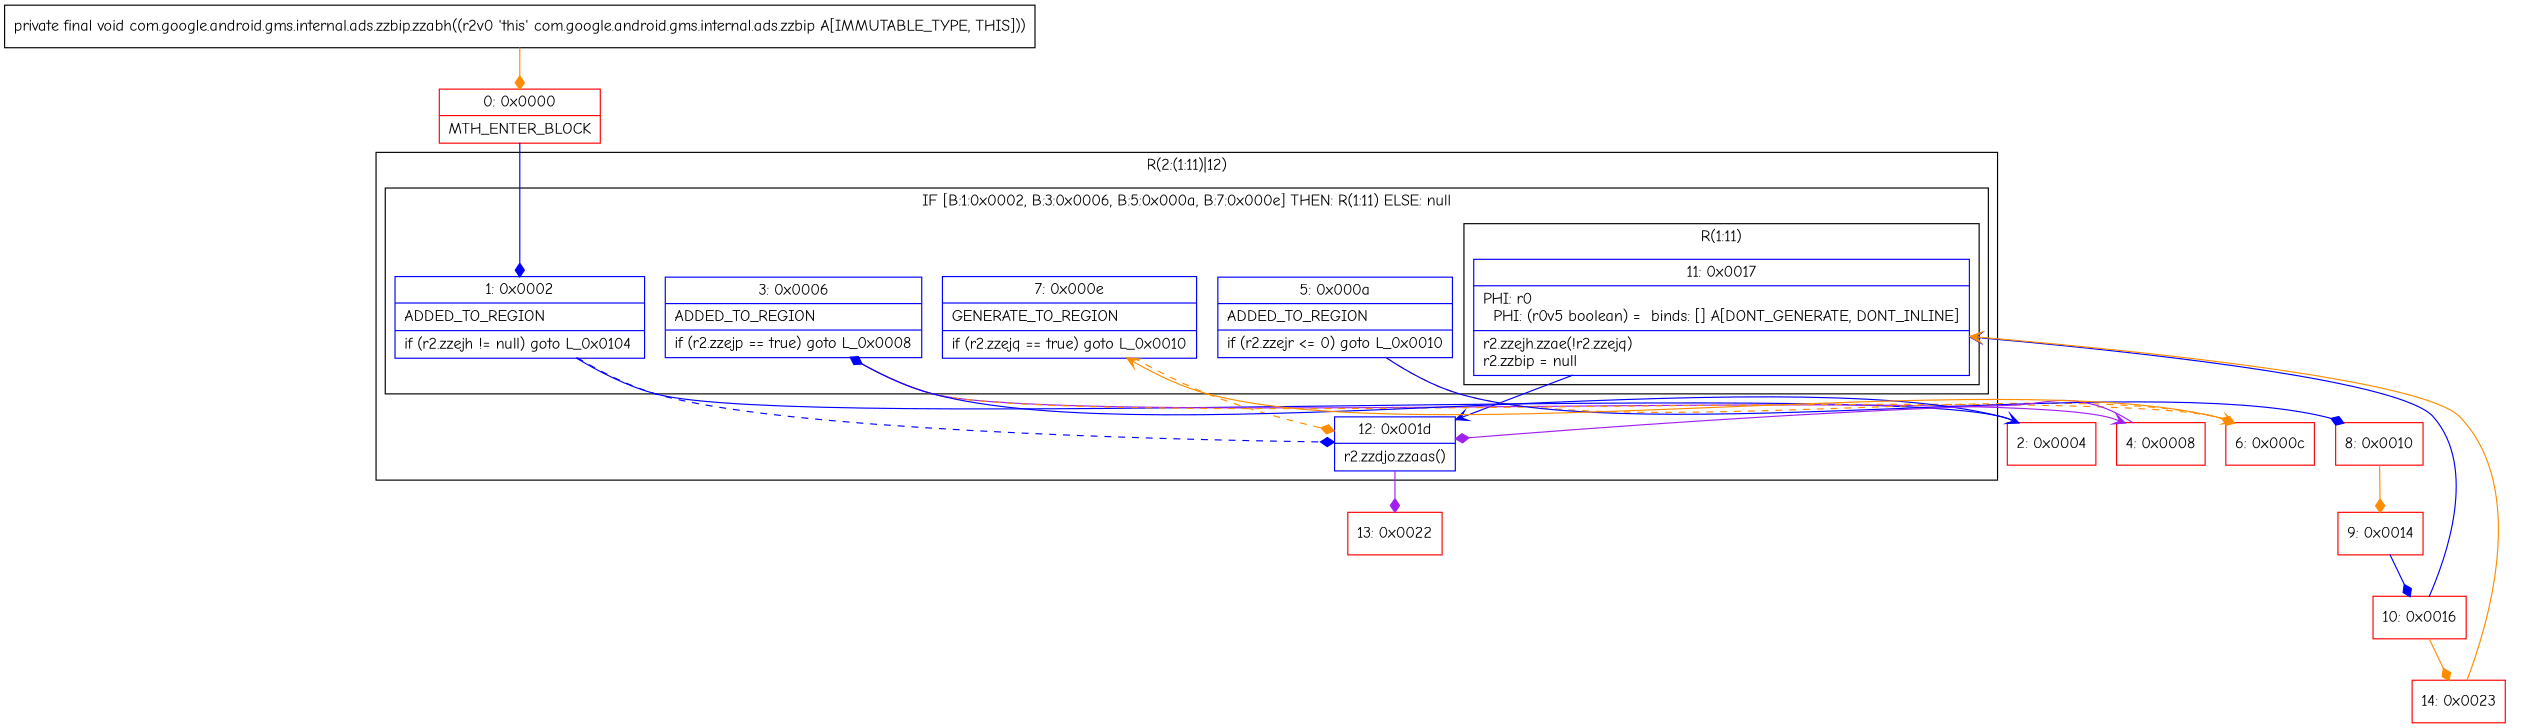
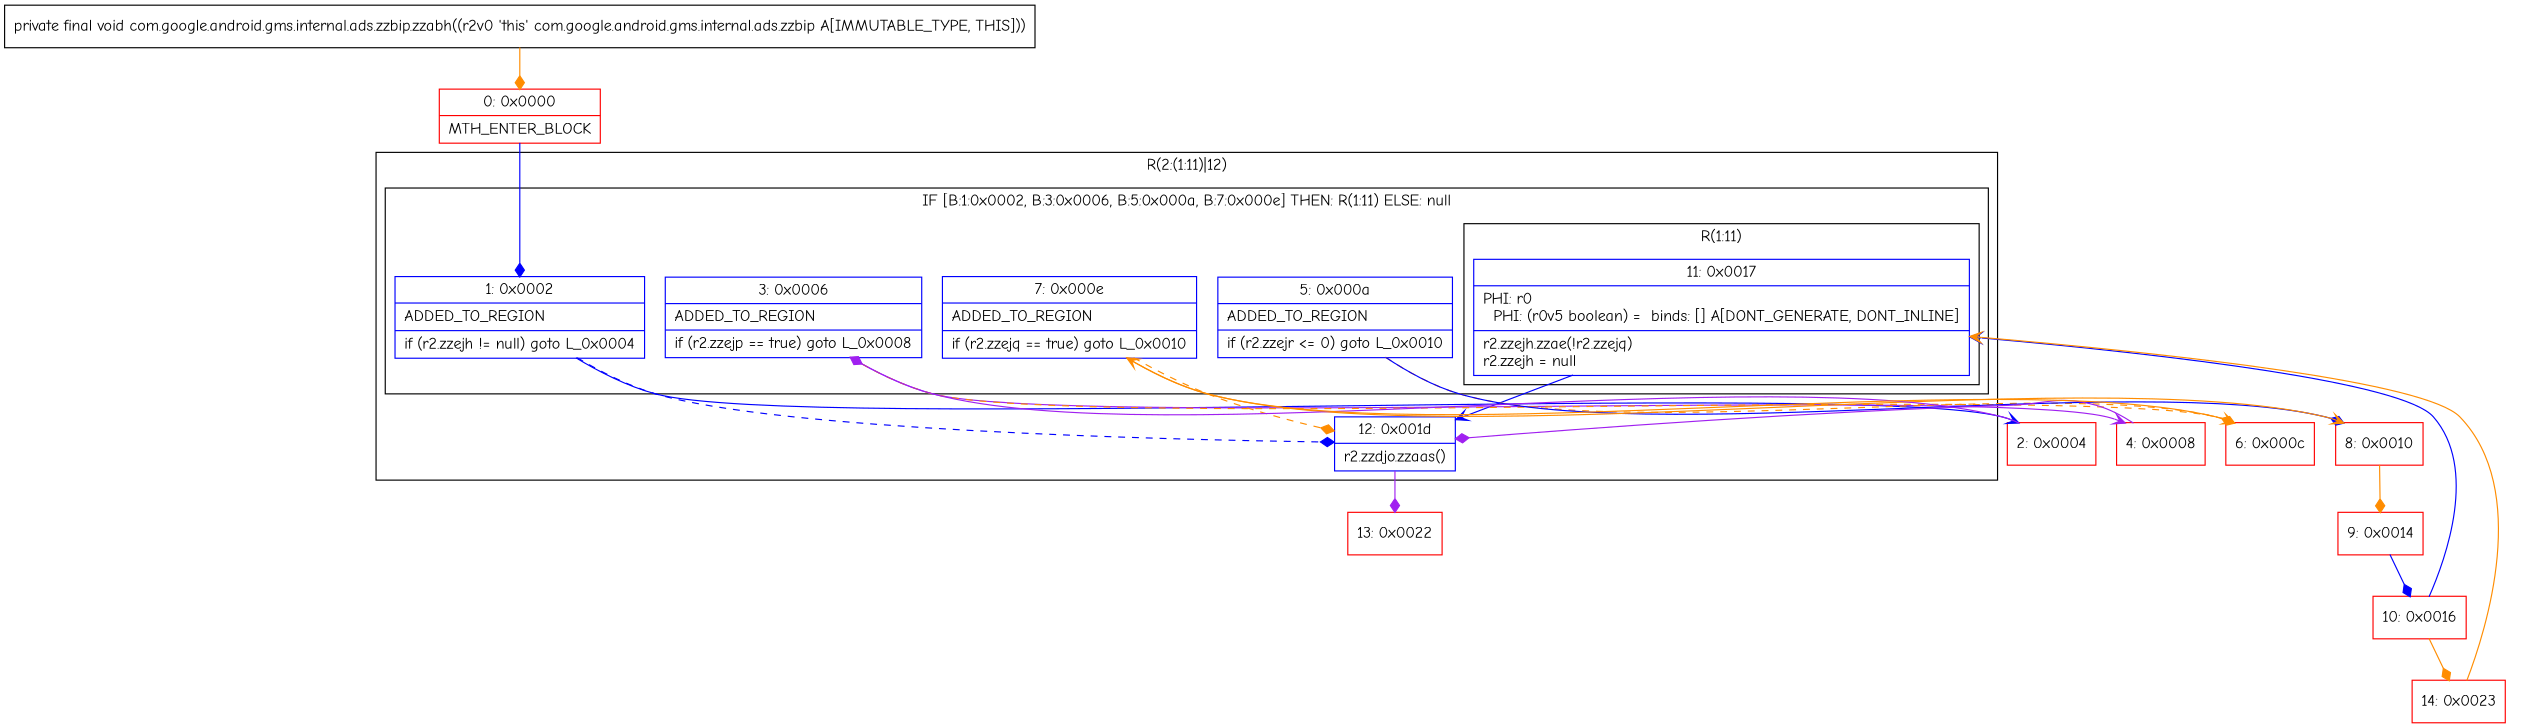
node "7: 0x000e": text "GENERATE_TO_REGION" -> "ADDED_TO_REGION"
node "1: 0x0002": text "if (r2.zzejh != null) goto L_0x0104" -> "if (r2.zzejh != null) goto L_0x0004"
node "11: 0x0017": text "r2.zzbip = null" -> "r2.zzejh = null"
edge "2: 0x0004" -> "3: 0x0006": color blue -> purple
edge "7: 0x000e" -> "8: 0x0010": added
